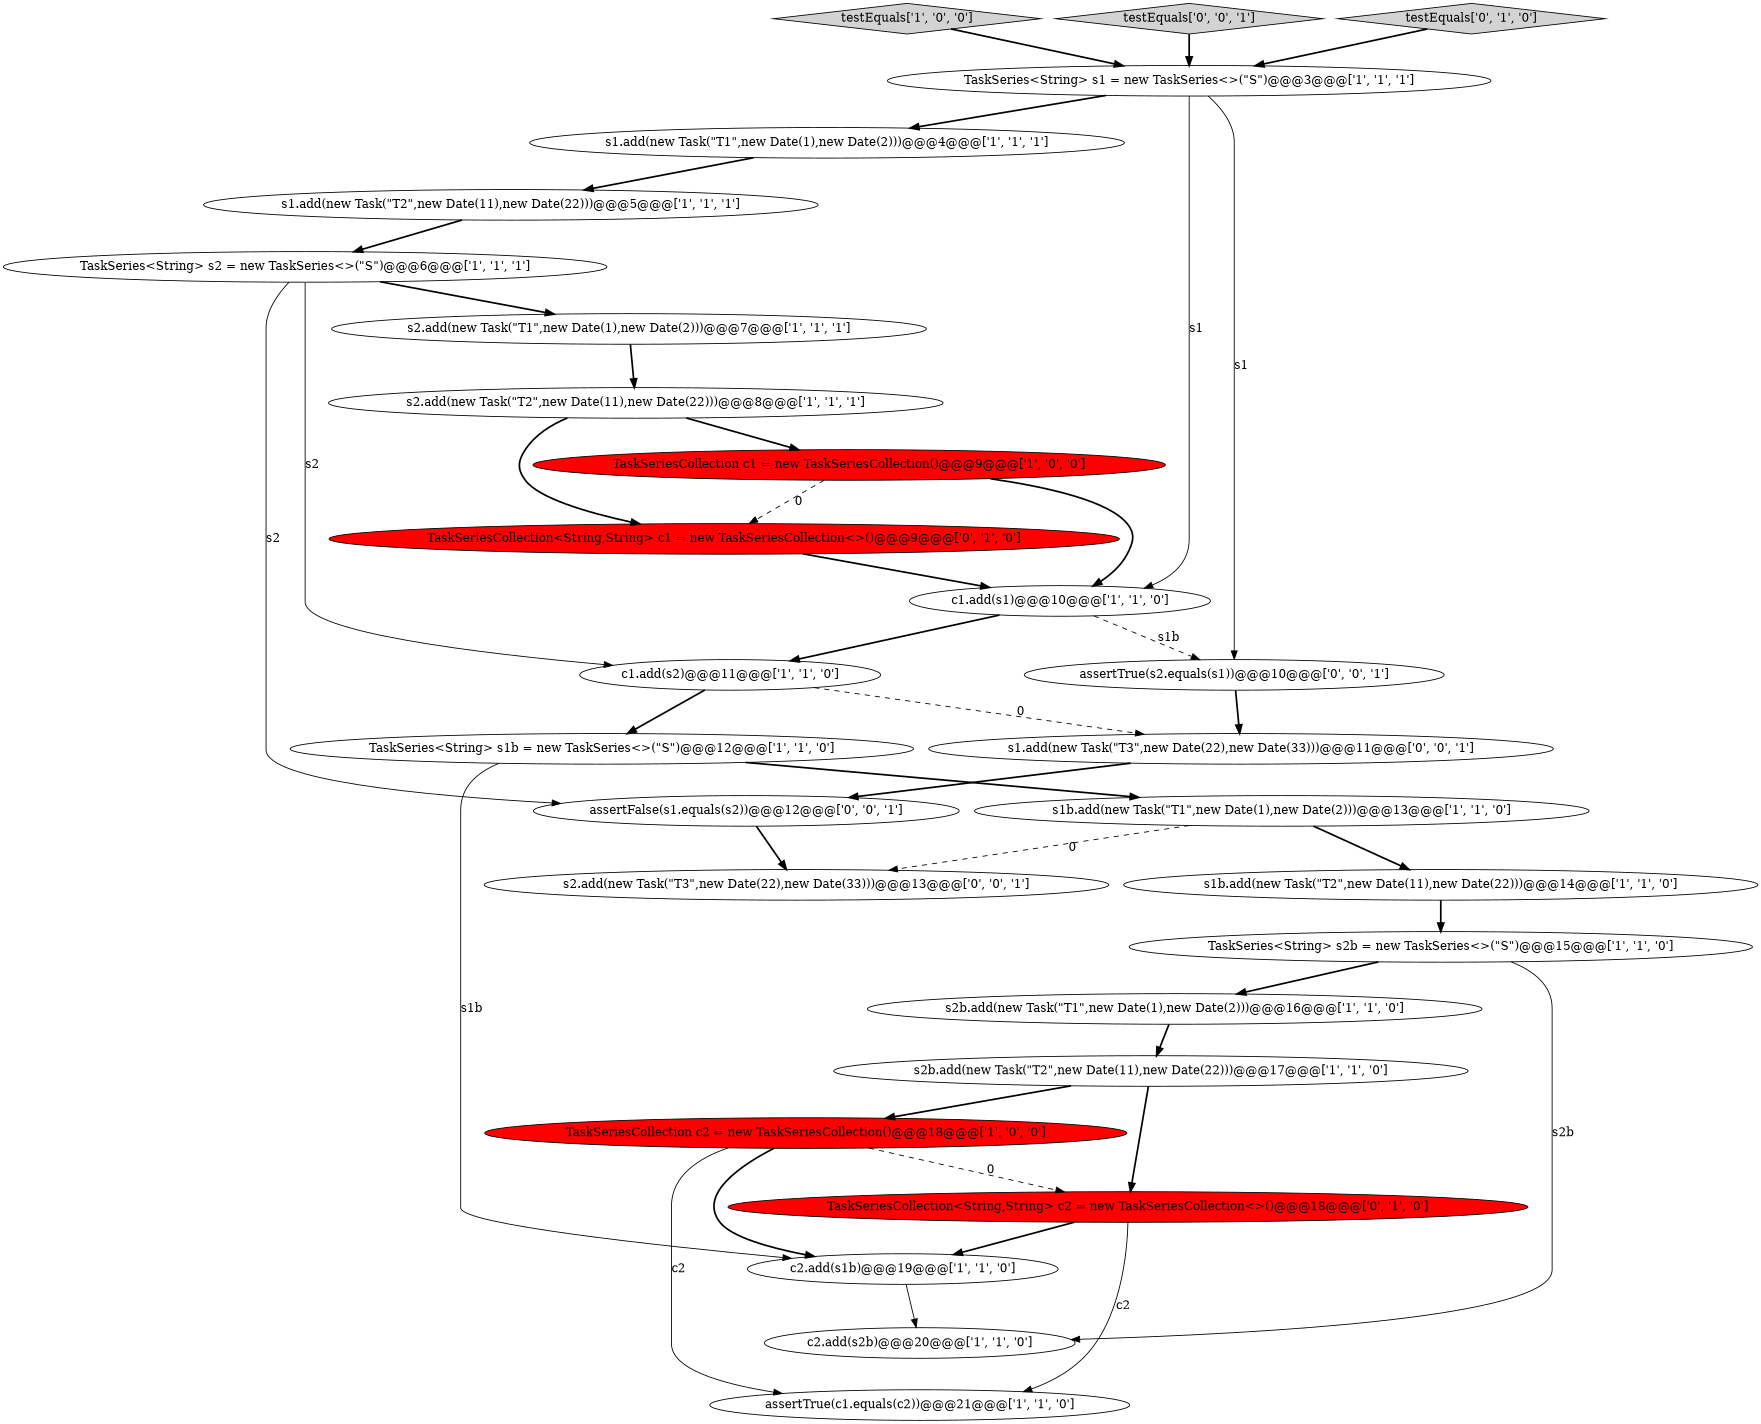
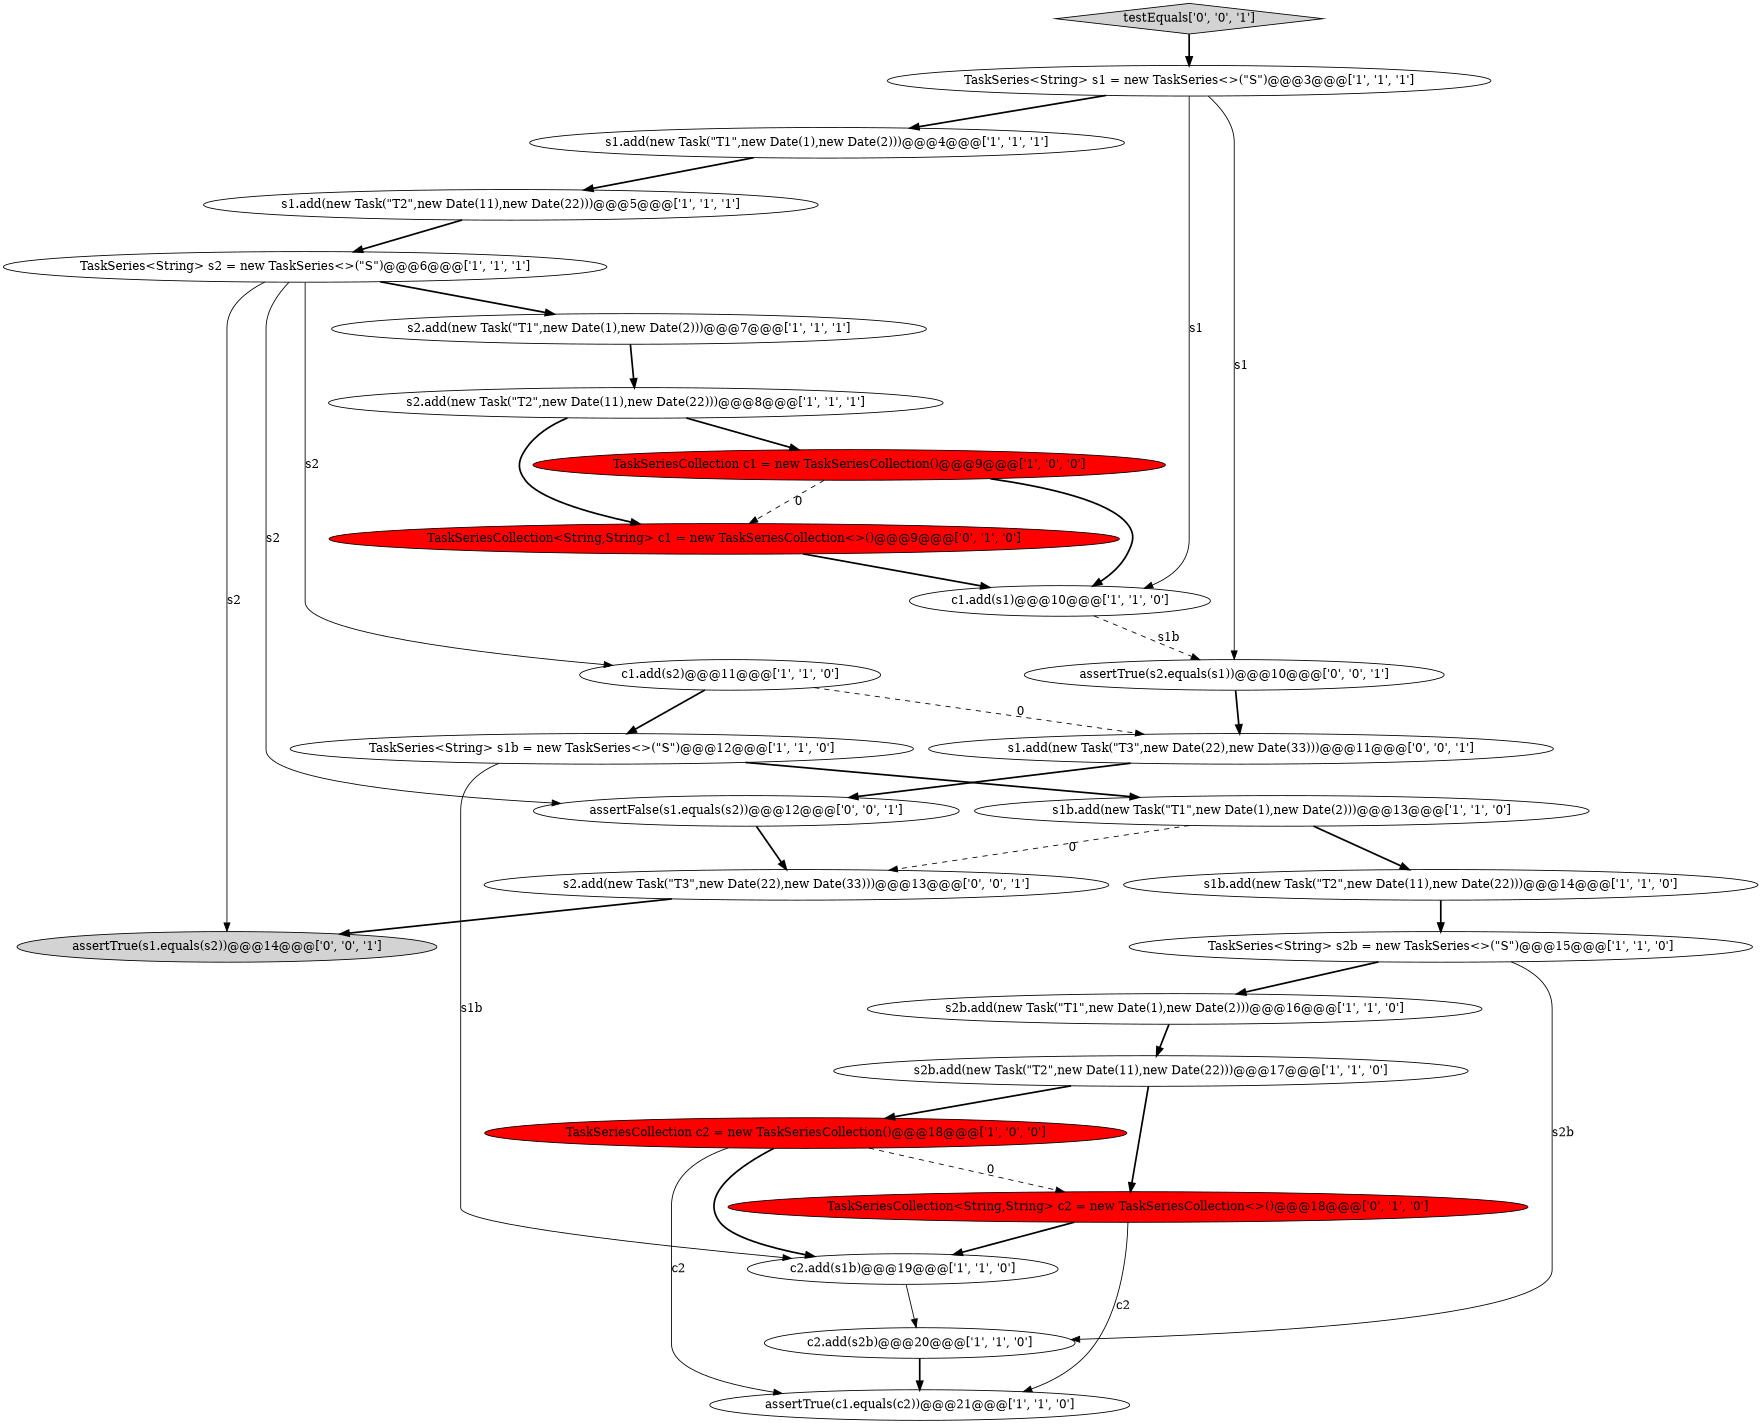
node "testEquals['1', '0', '0']": removed
node "testEquals['0', '1', '0']": removed
edge "c1.add(s1)@@@10@@@['1', '1', '0']" -> "c1.add(s2)@@@11@@@['1', '1', '0']": removed
node "assertTrue(s1.equals(s2))@@@14@@@['0', '0', '1']": added
edge "c2.add(s2b)@@@20@@@['1', '1', '0']" -> "assertTrue(c1.equals(c2))@@@21@@@['1', '1', '0']": added
